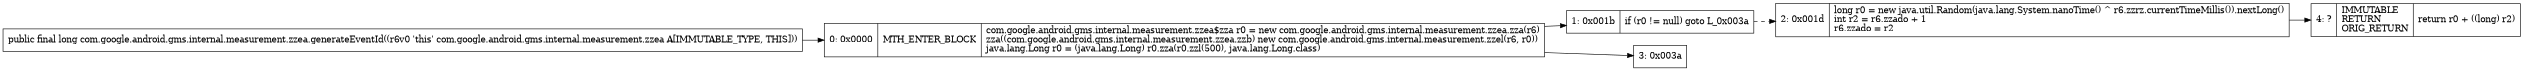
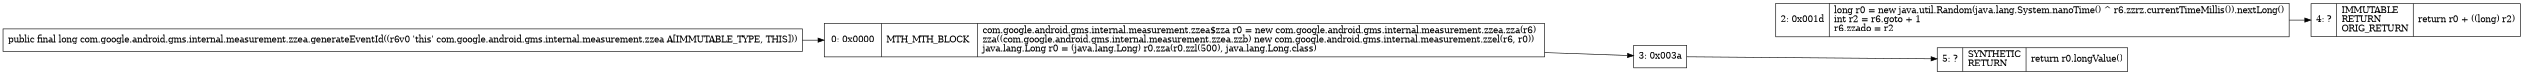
node "2: 0x001d": text "int r2 = r6.zzado + 1" -> "int r2 = r6.goto + 1"
node "1: 0x001b": removed
node "0: 0x0000": text "MTH_ENTER_BLOCK" -> "MTH_MTH_BLOCK"
node "5: ?": added
